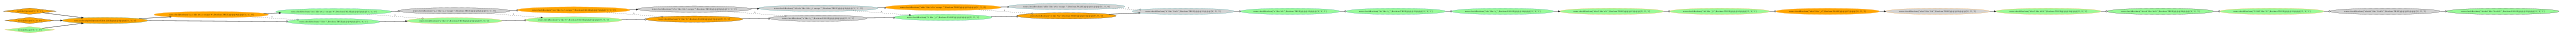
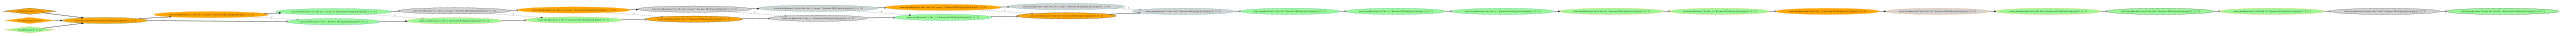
node "testLikeEscape['1', '0', '0']": color black -> darkorange
